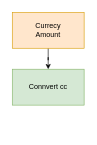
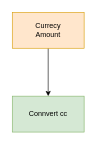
node "Connvert cc": moved (48, 87) -> (48, 114)
